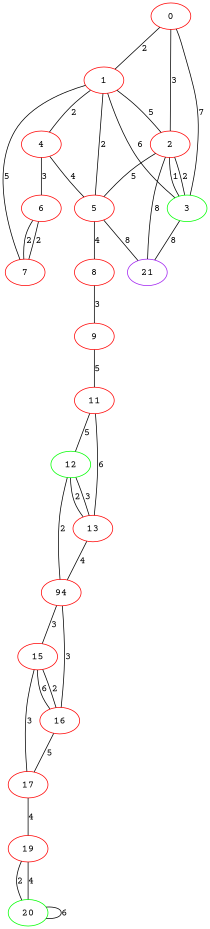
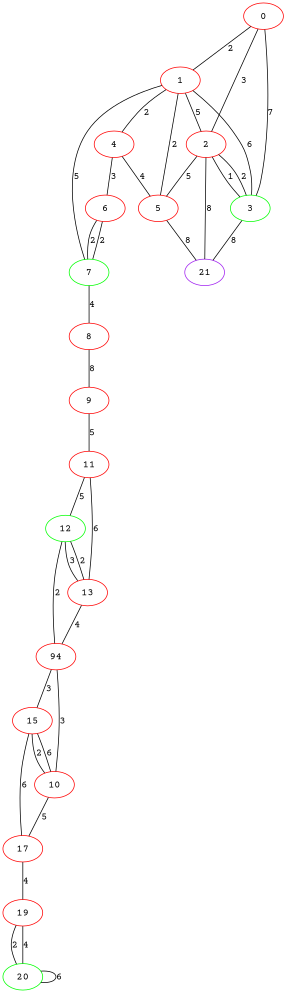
edge "5" -- "8": now "7" -- "8"
node "7": color red -> green
edge "8" -- "9": label "3" -> "8"
edge "15" -- "17": label "3" -> "6"
node "16": label "16" -> "10"
